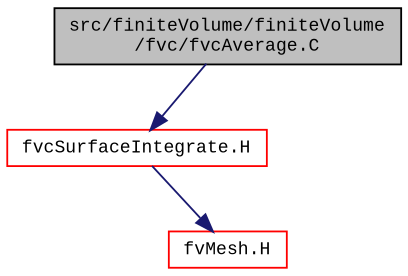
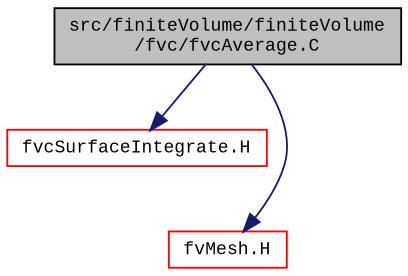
edge "fvcSurfaceIntegrate.H" -> "fvMesh.H": now "src/finiteVolume/finiteVolume /fvc/fvcAverage.C" -> "fvMesh.H"
